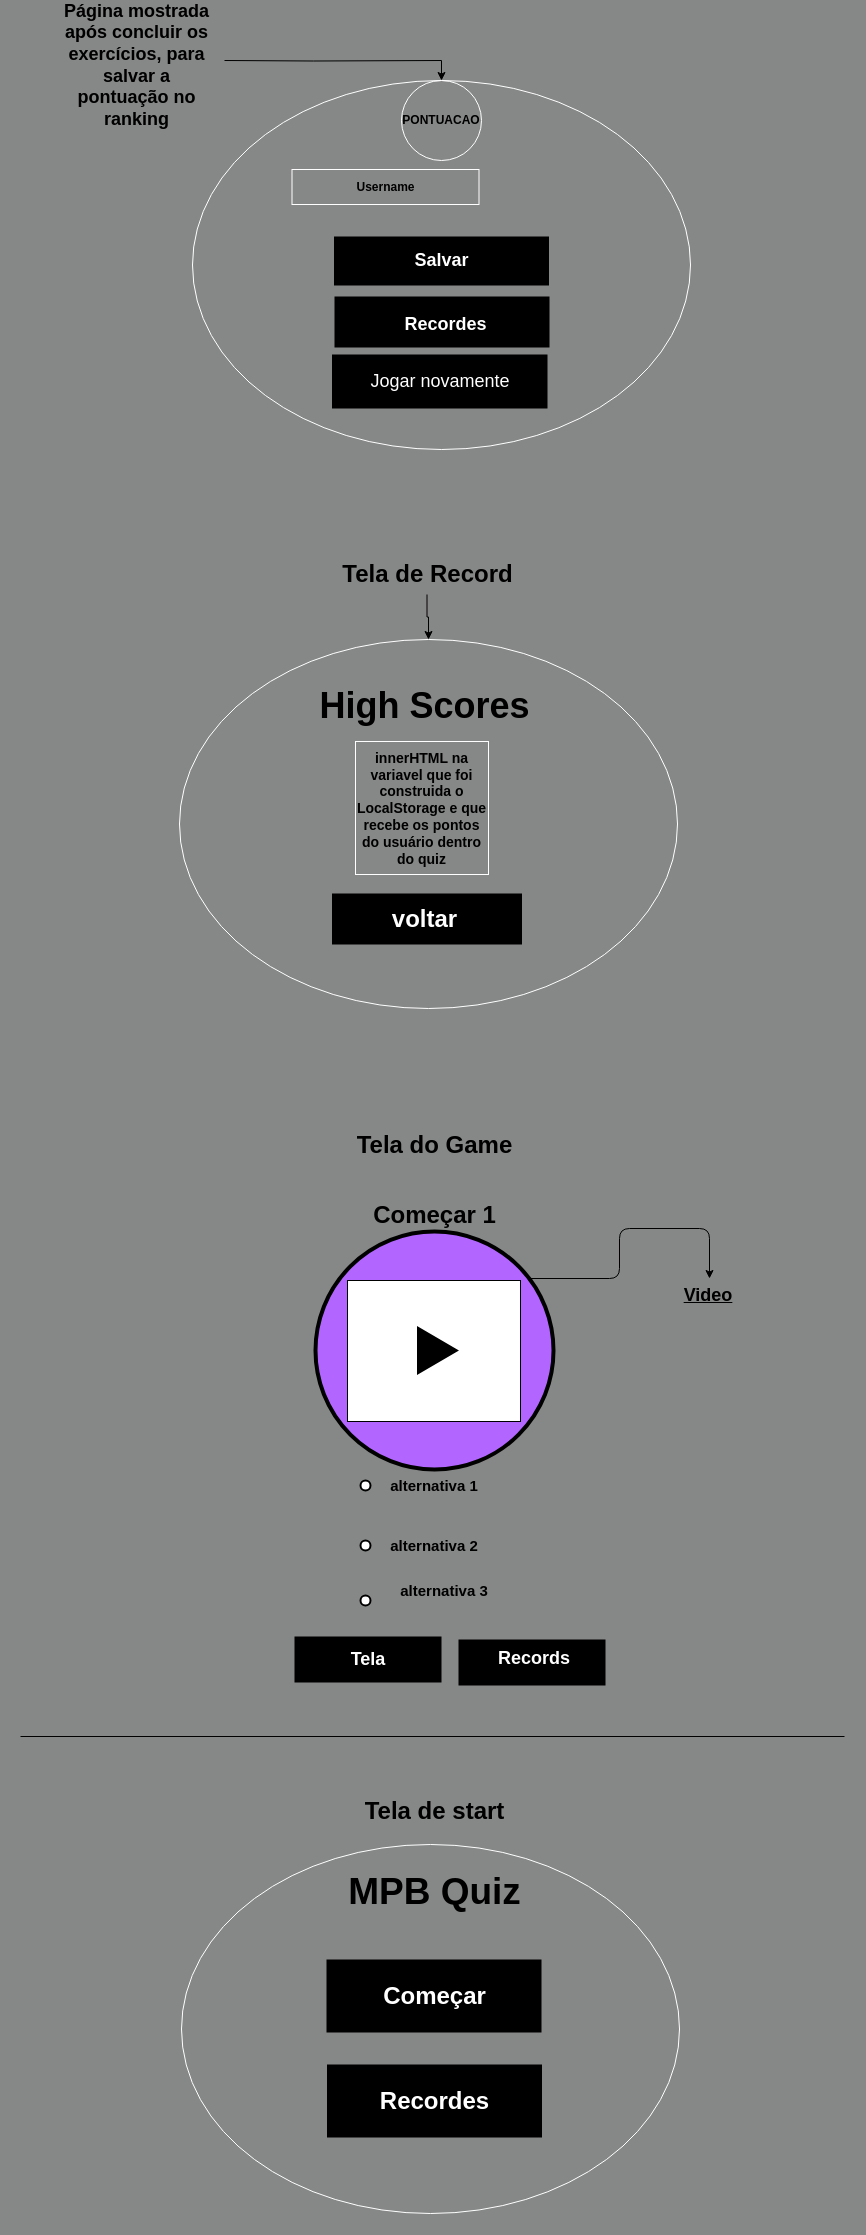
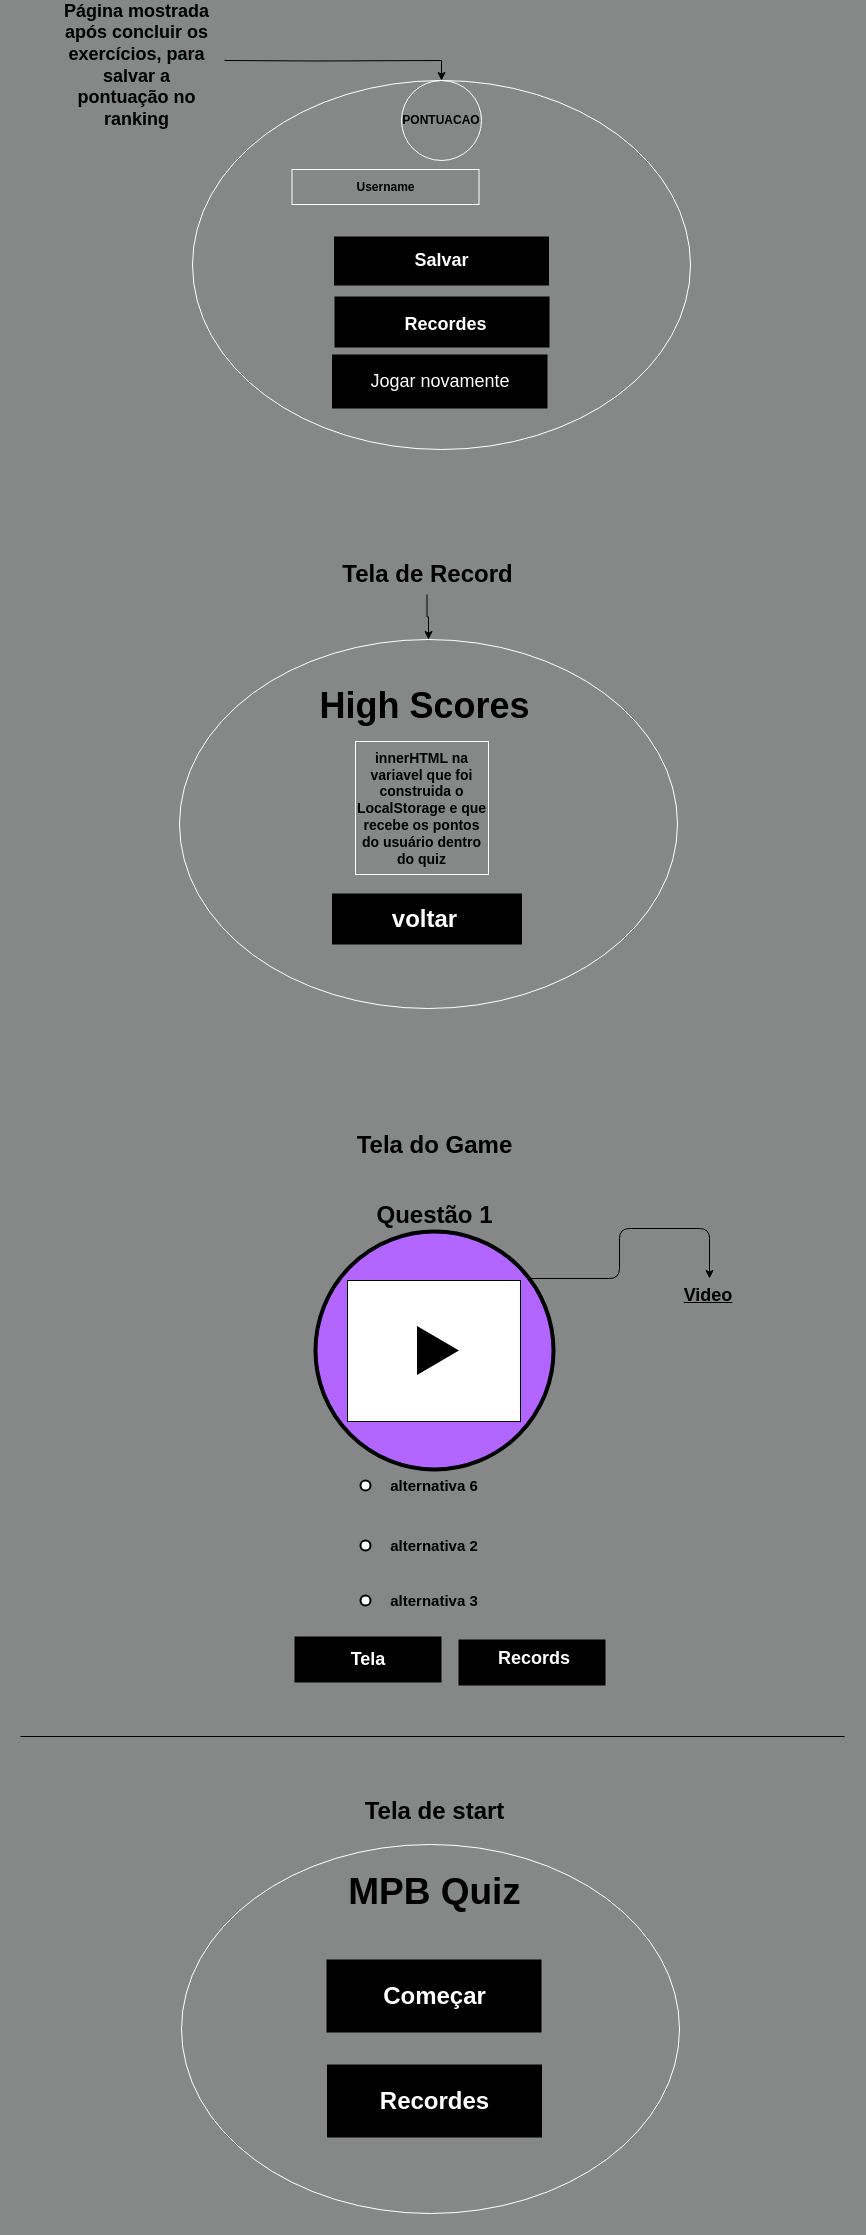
node "Começar 1": label "Começar 1" -> "Questão 1"
node "alternativa 1": label "alternativa 1" -> "alternativa 6"
node "alternativa 3": moved (445, 1591) -> (435, 1601)
